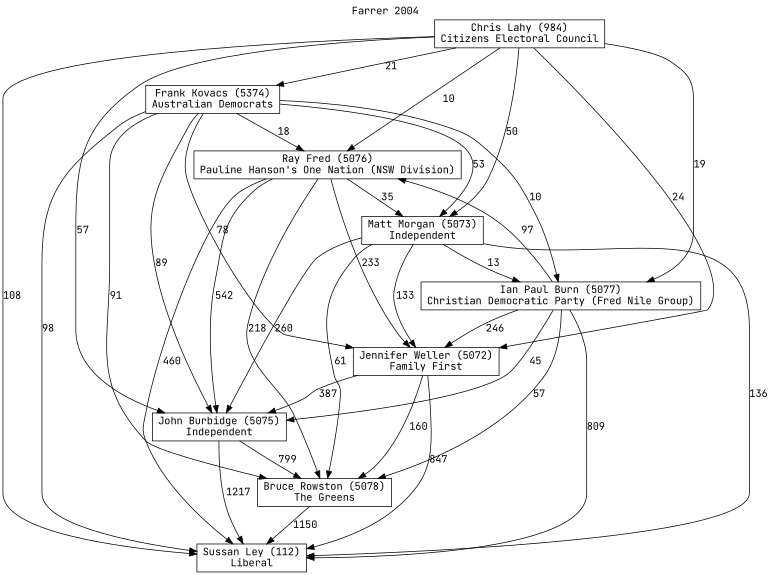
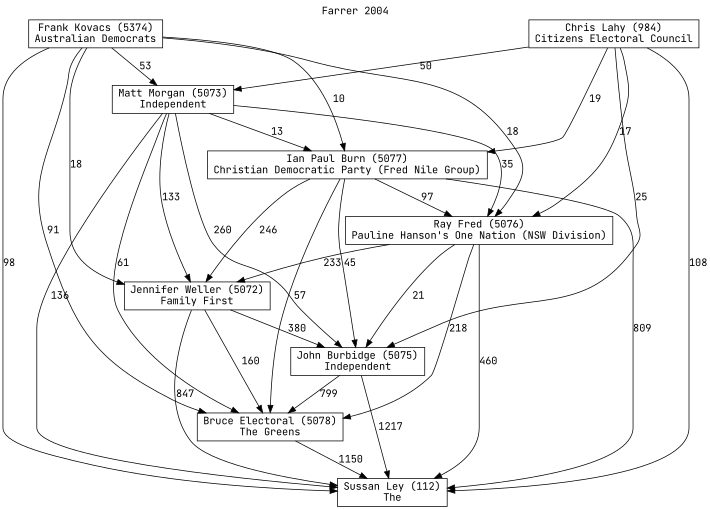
edge "Chris Lahy (984) Citizens Electoral Council" -> "Frank Kovacs (5374) Australian Democrats": removed, label "21"
edge "Chris Lahy (984) Citizens Electoral Council" -> "Ray Fred (5076) Pauline Hanson's One Nation (NSW Division)": label "10" -> "17"
edge "Ray Fred (5076) Pauline Hanson's One Nation (NSW Division)" -> "Matt Morgan (5073) Independent": reversed
edge "Chris Lahy (984) Citizens Electoral Council" -> "John Burbidge (5075) Independent": label "57" -> "25"
edge "Frank Kovacs (5374) Australian Democrats" -> "Jennifer Weller (5072) Family First": label "78" -> "18"
edge "Frank Kovacs (5374) Australian Democrats" -> "John Burbidge (5075) Independent": removed, label "89"
edge "Chris Lahy (984) Citizens Electoral Council" -> "Jennifer Weller (5072) Family First": removed, label "24"
edge "Ray Fred (5076) Pauline Hanson's One Nation (NSW Division)" -> "John Burbidge (5075) Independent": label "542" -> "21"
edge "Jennifer Weller (5072) Family First" -> "John Burbidge (5075) Independent": label "387" -> "380"
node "Bruce Rowston (5078) The Greens": label "Bruce Rowston (5078) The Greens" -> "Bruce Electoral (5078) The Greens"
node "Sussan Ley (112) Liberal": label "Sussan Ley (112) Liberal" -> "Sussan Ley (112) The"
